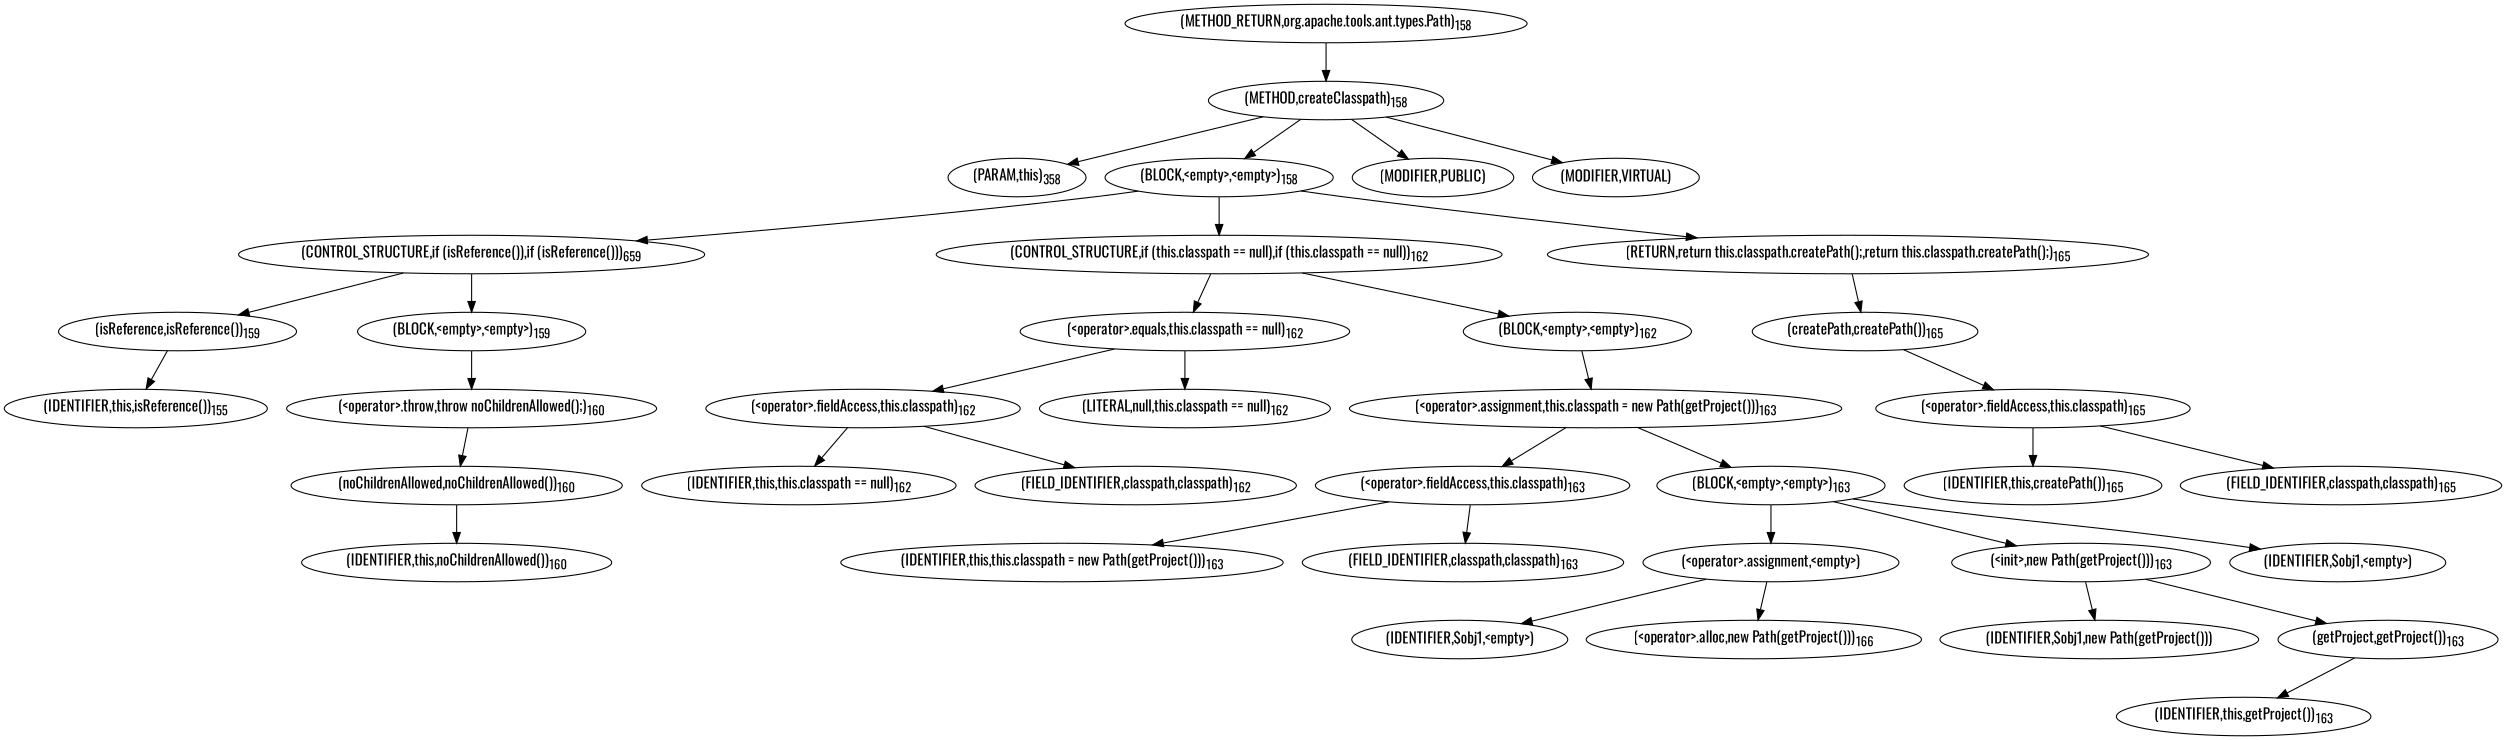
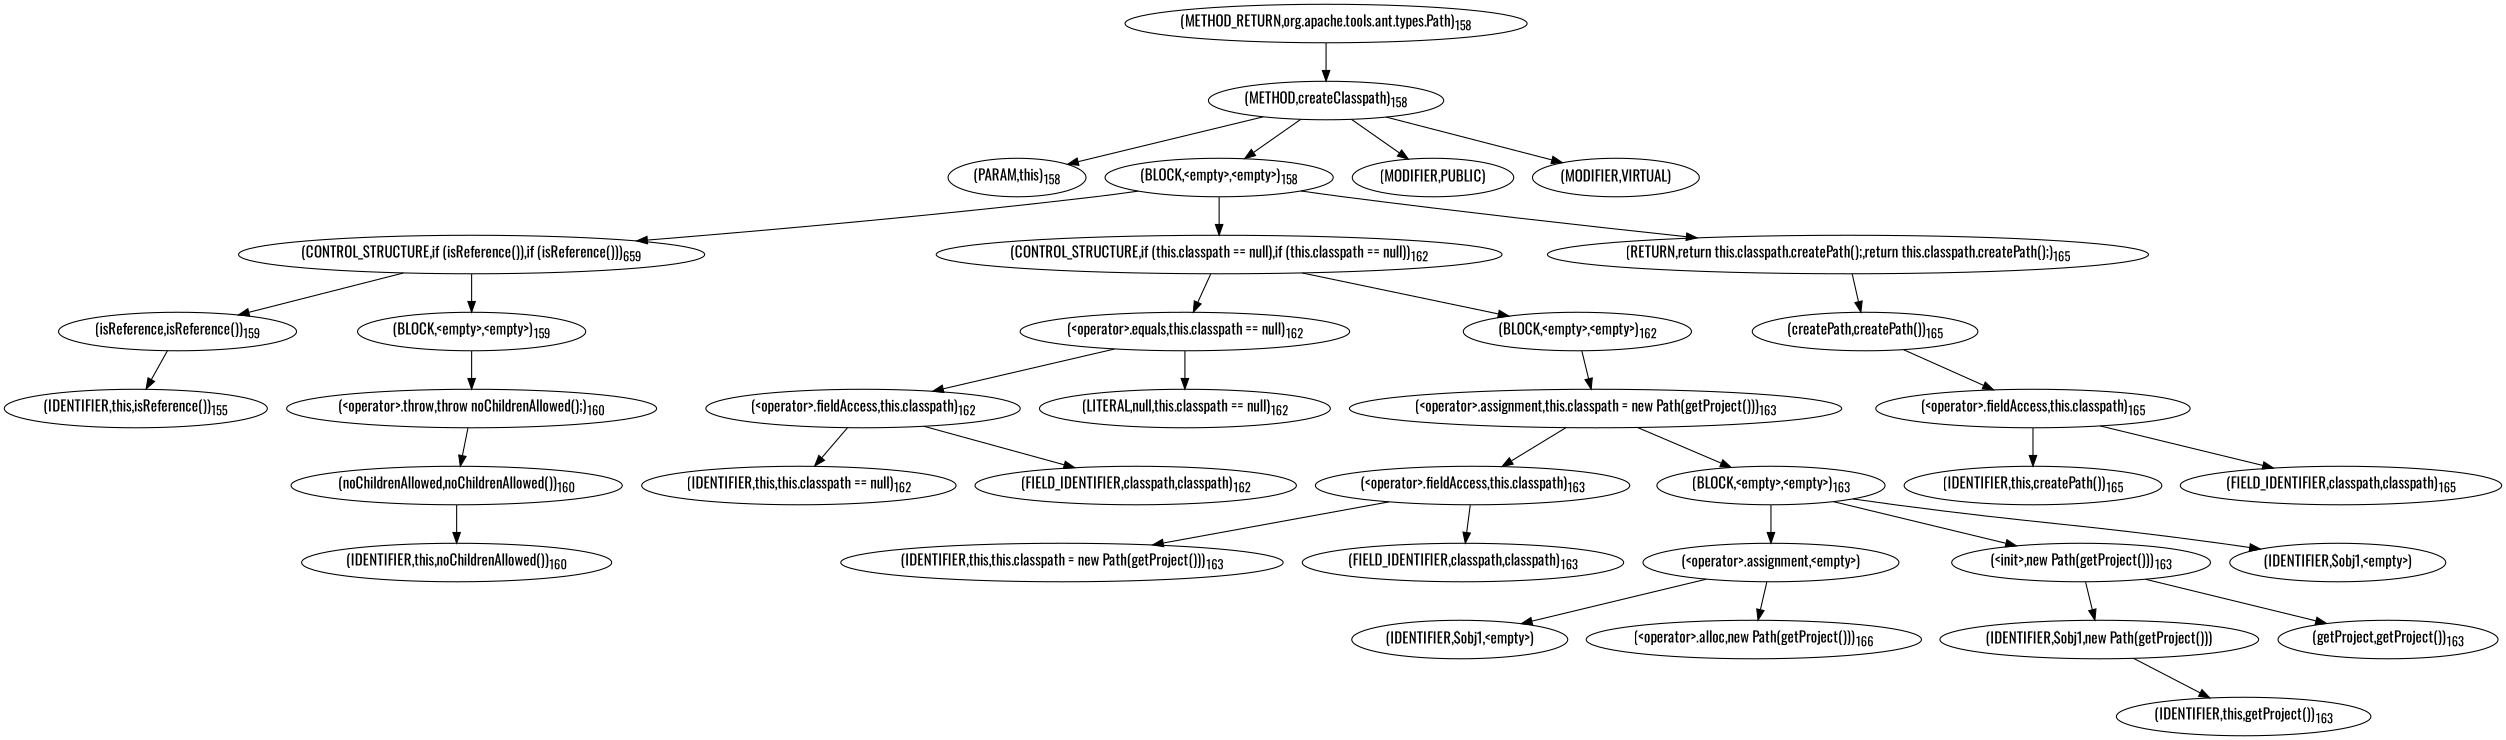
node "(PARAM,this)": text "358" -> "158"
edge "(getProject,getProject())" -> "(IDENTIFIER,this,getProject())": now "(IDENTIFIER,$obj1,new Path(getProject()))" -> "(IDENTIFIER,this,getProject())"
